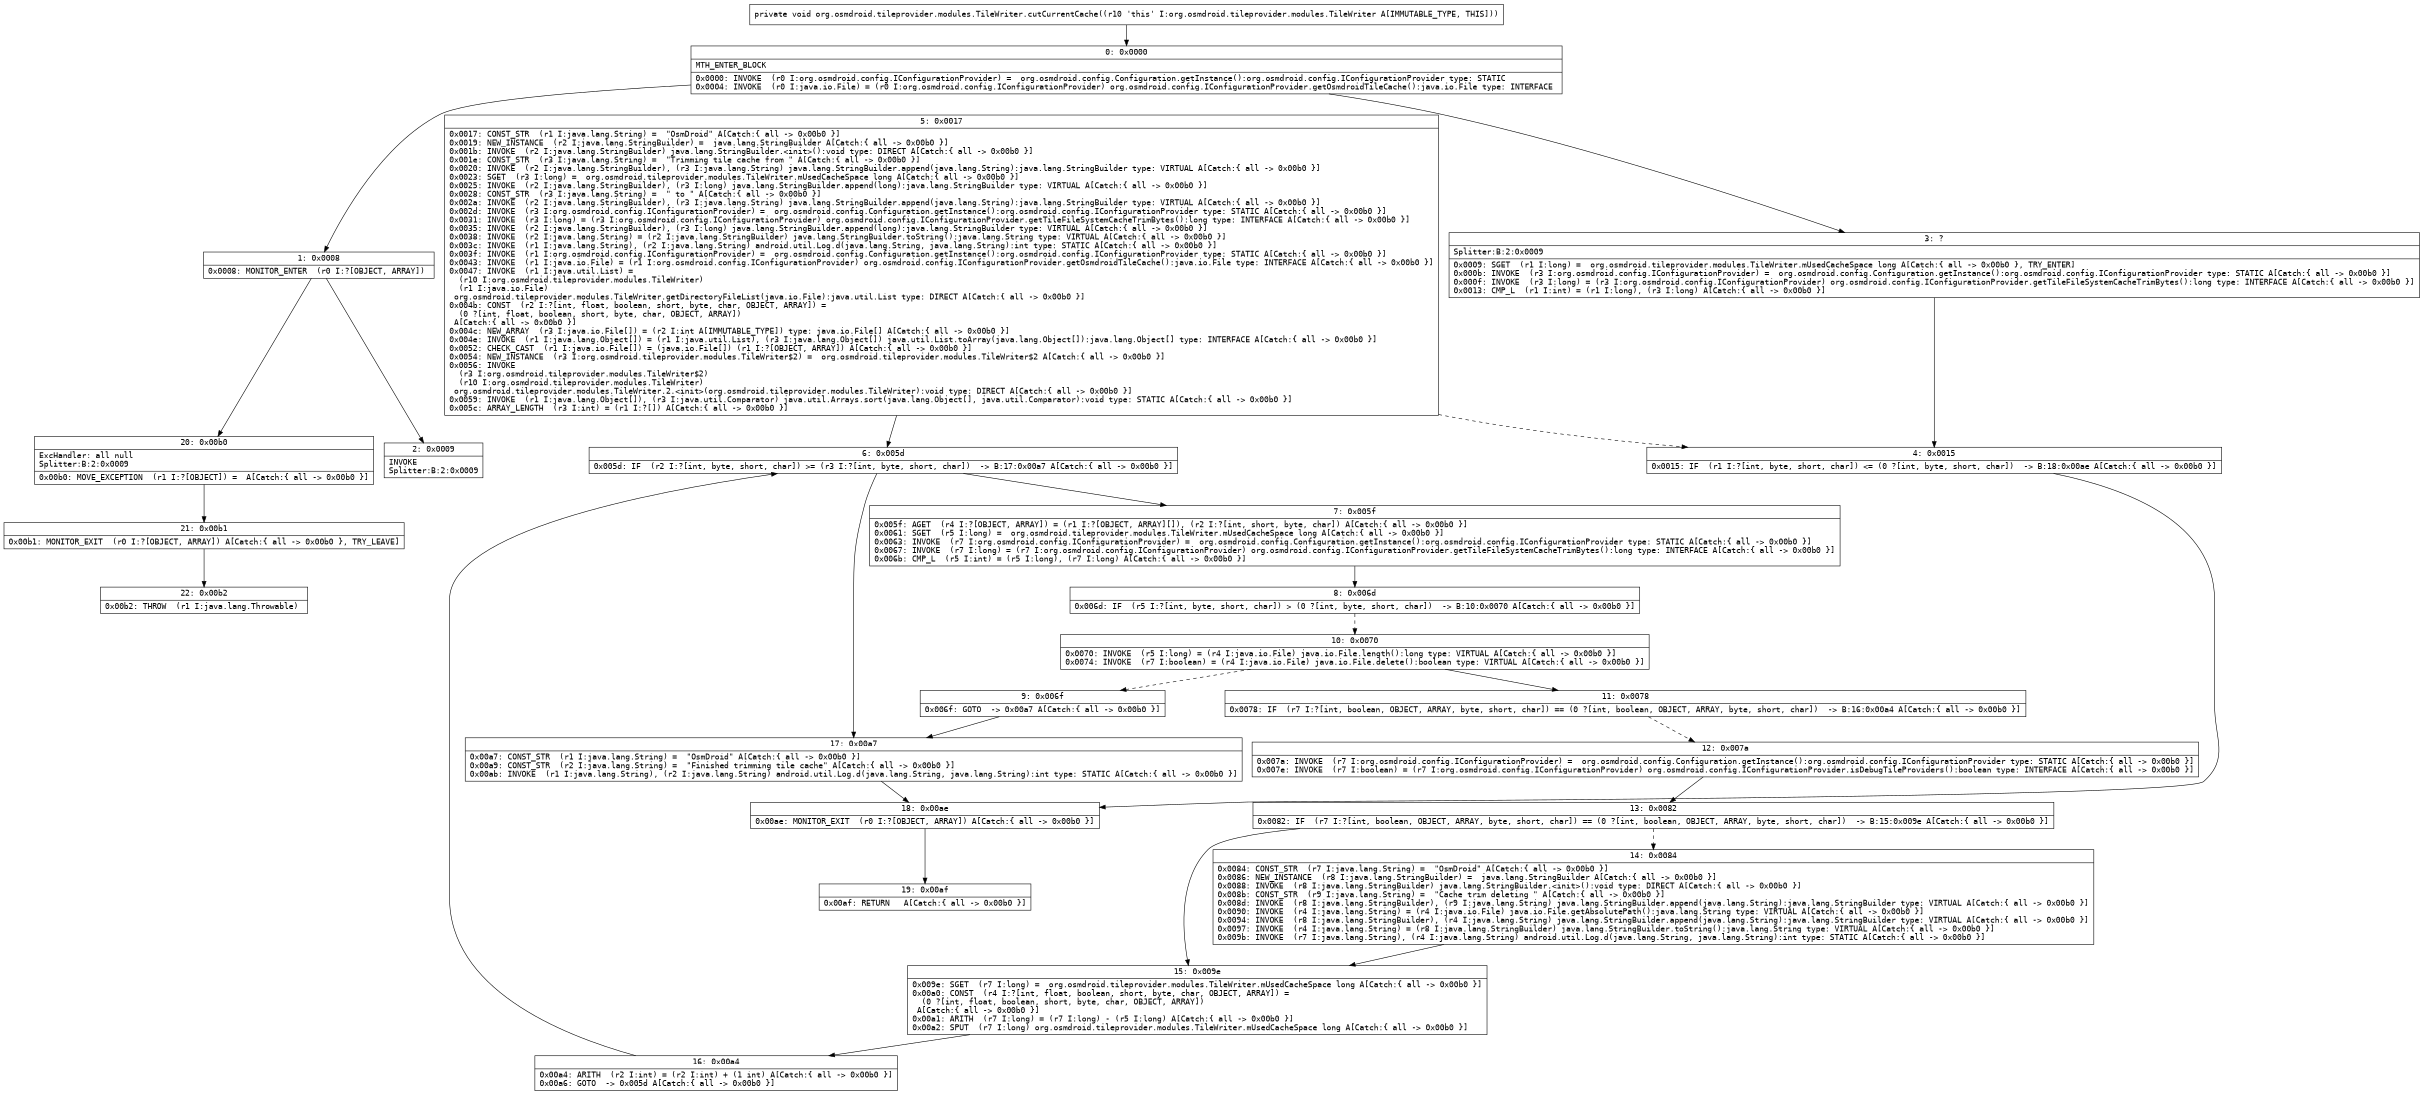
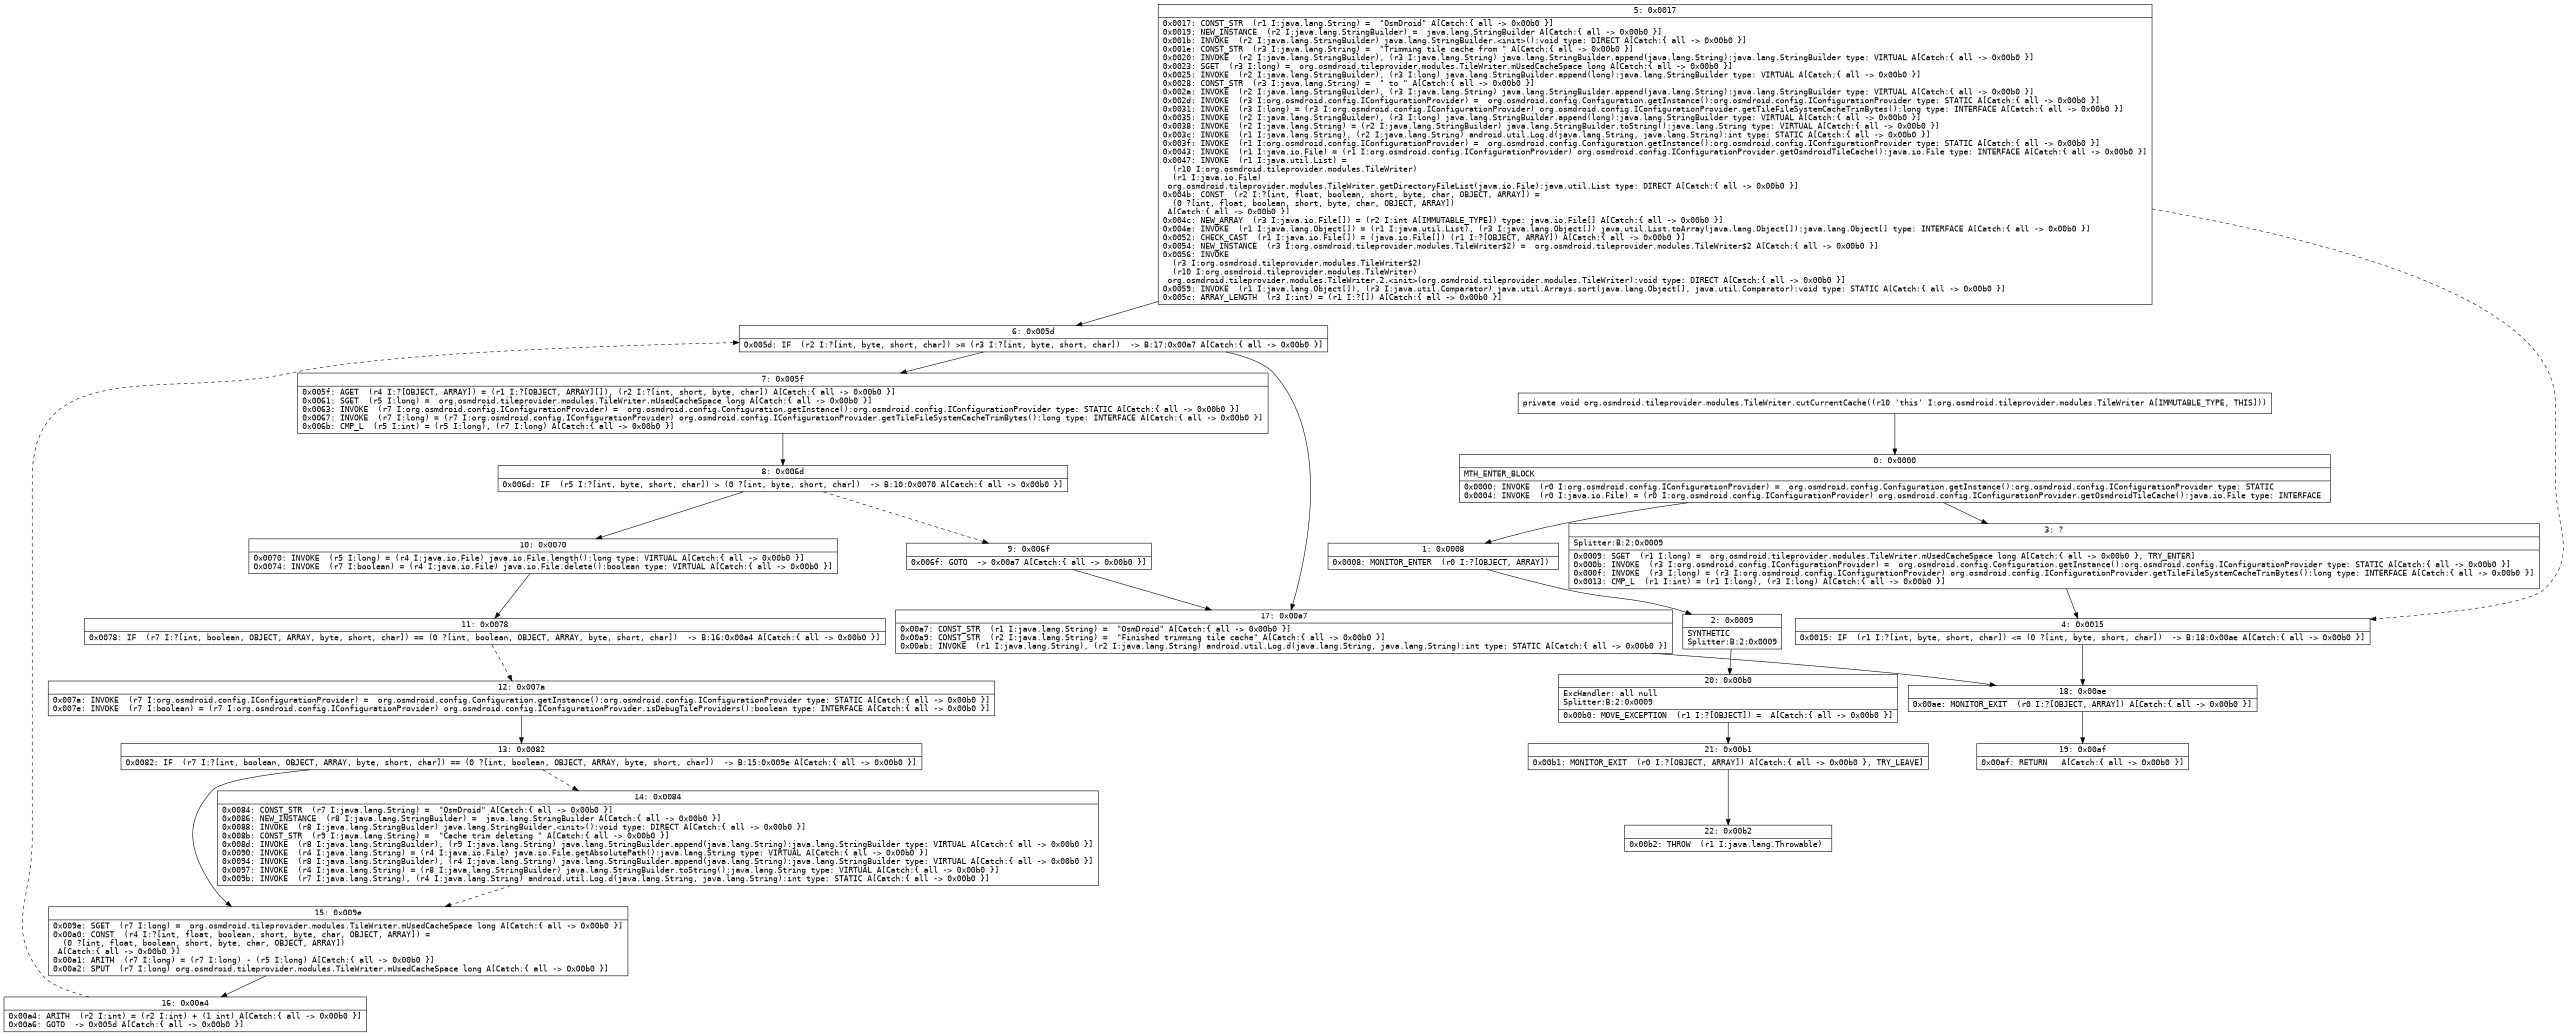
edge "1: 0x0008" -> "20: 0x00b0": now "2: 0x0009" -> "20: 0x00b0"
node "2: 0x0009": text "INVOKE" -> "SYNTHETIC"
edge "8: 0x006d" -> "10: 0x0070": style dashed -> solid
edge "10: 0x0070" -> "9: 0x006f": now "8: 0x006d" -> "9: 0x006f"
edge "16: 0x00a4" -> "6: 0x005d": style solid -> dashed
edge "14: 0x0084" -> "15: 0x009e": style solid -> dashed
